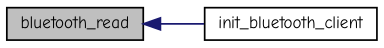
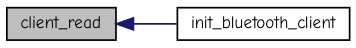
node "bluetooth_read": label "bluetooth_read" -> "client_read"
